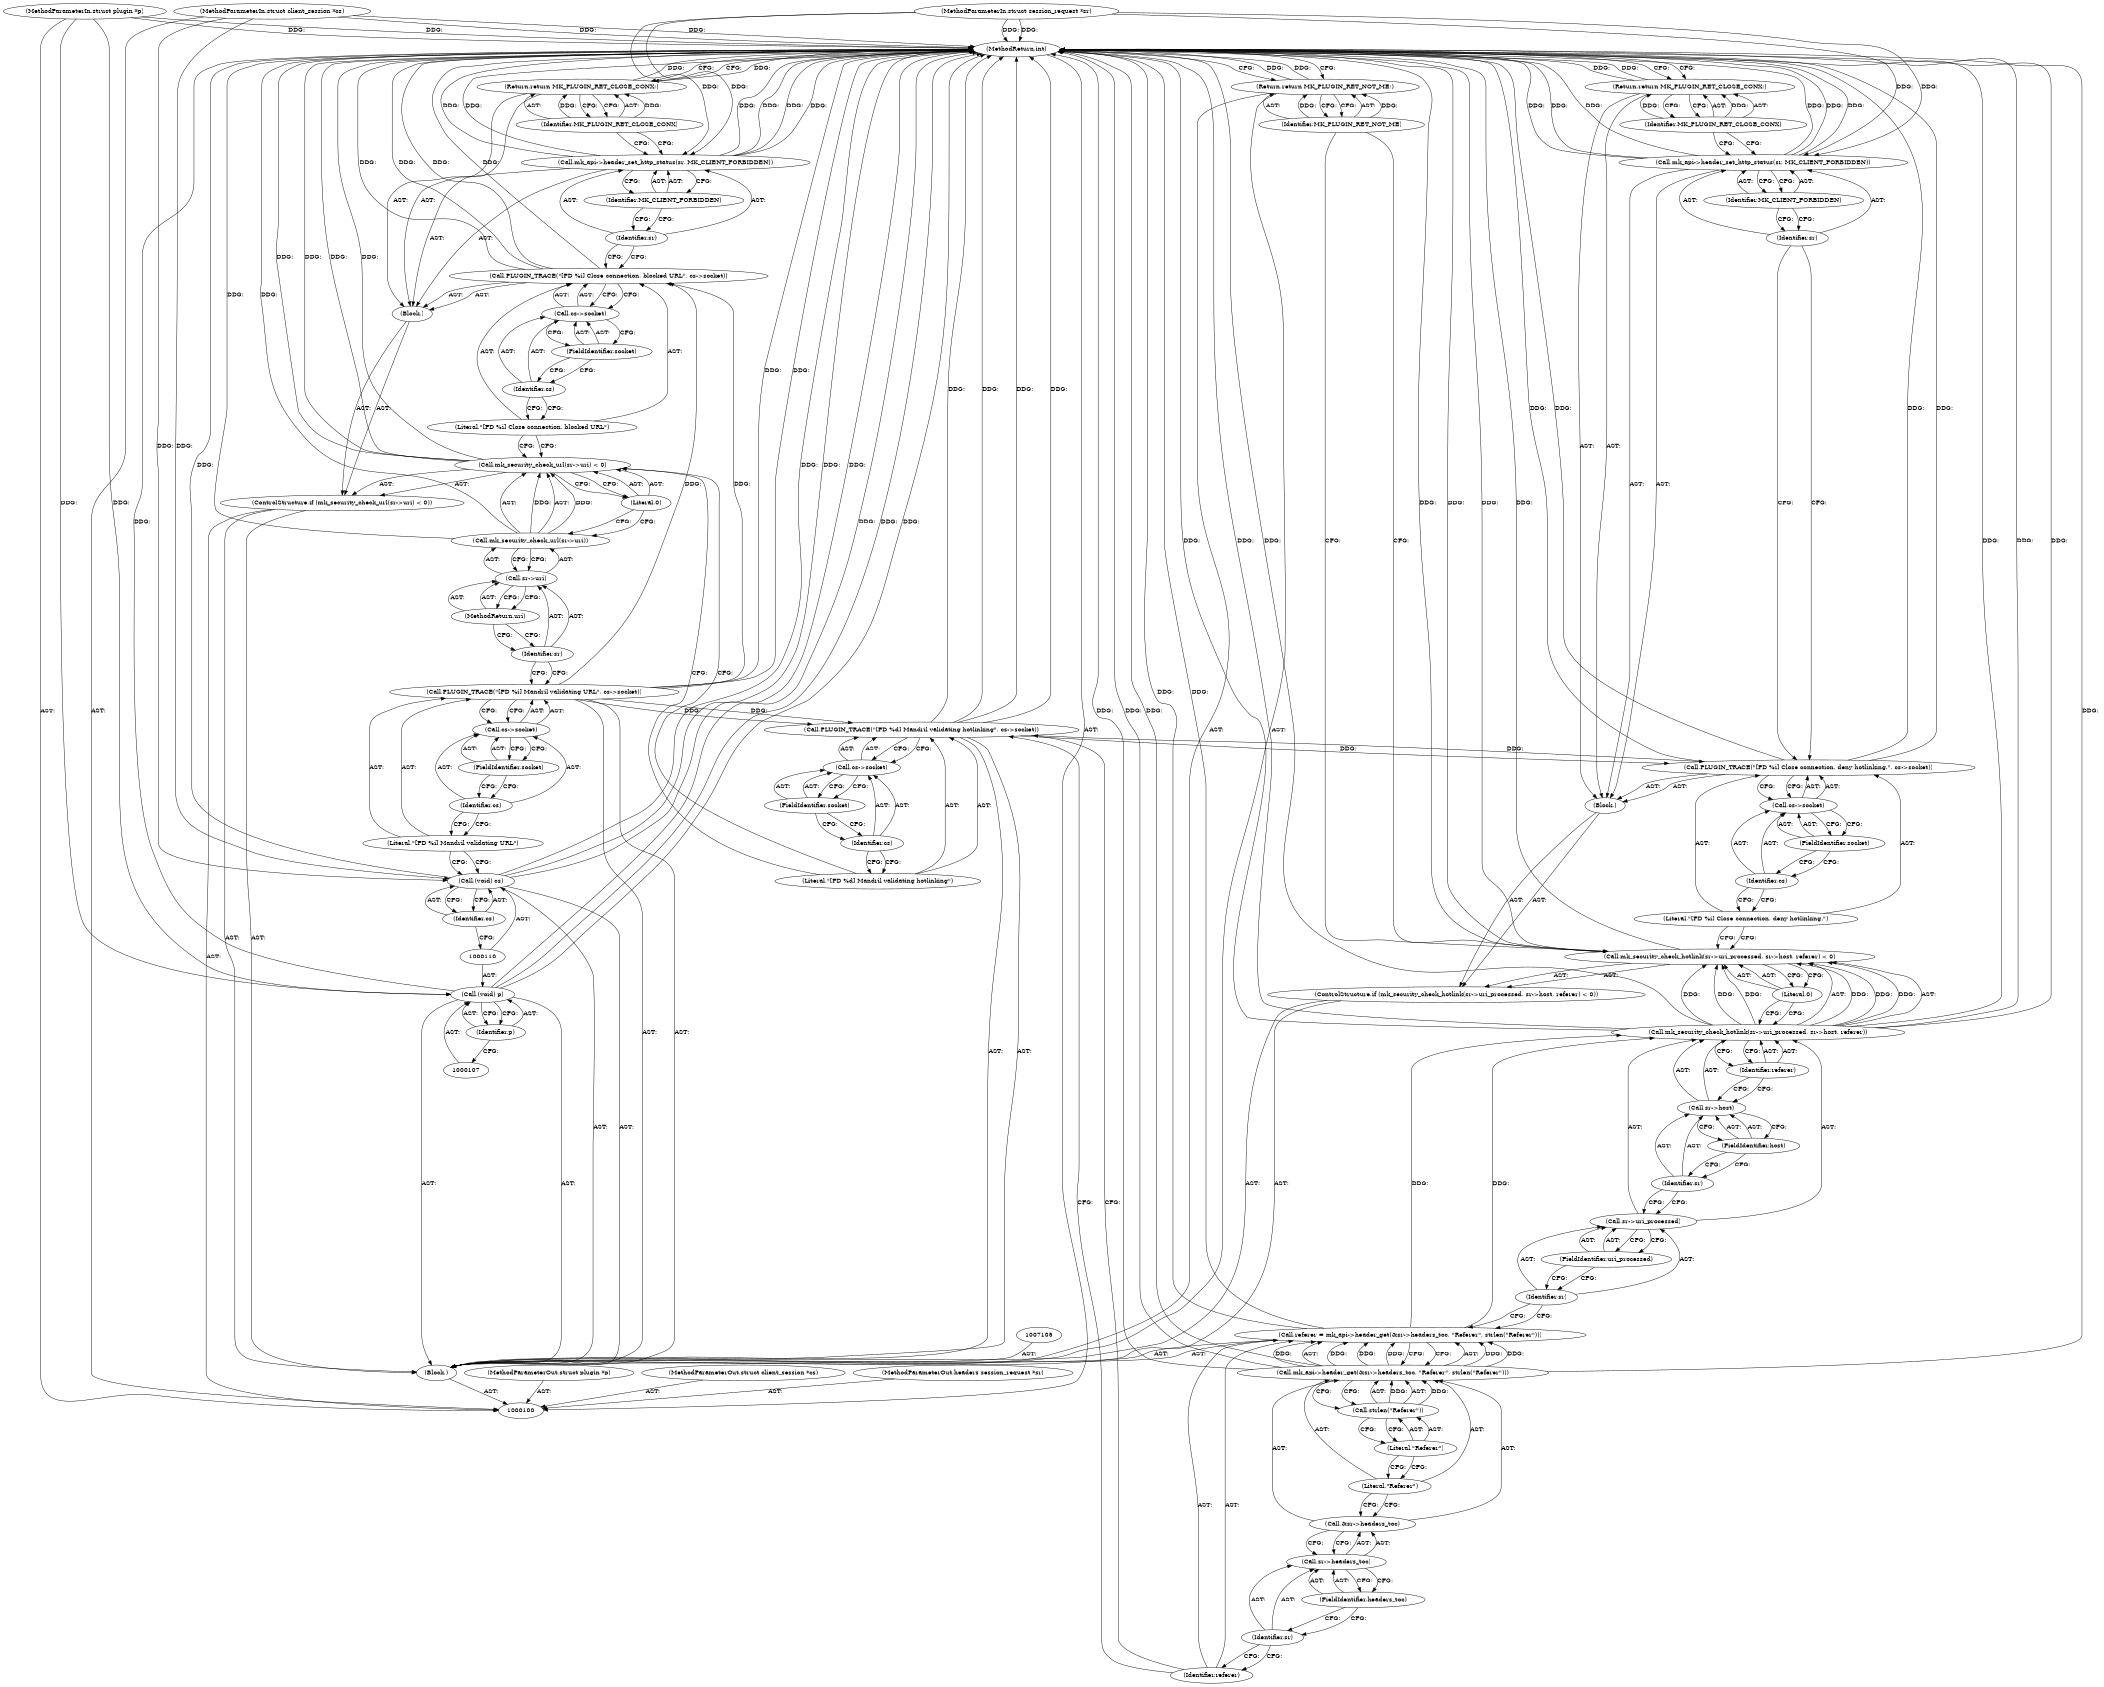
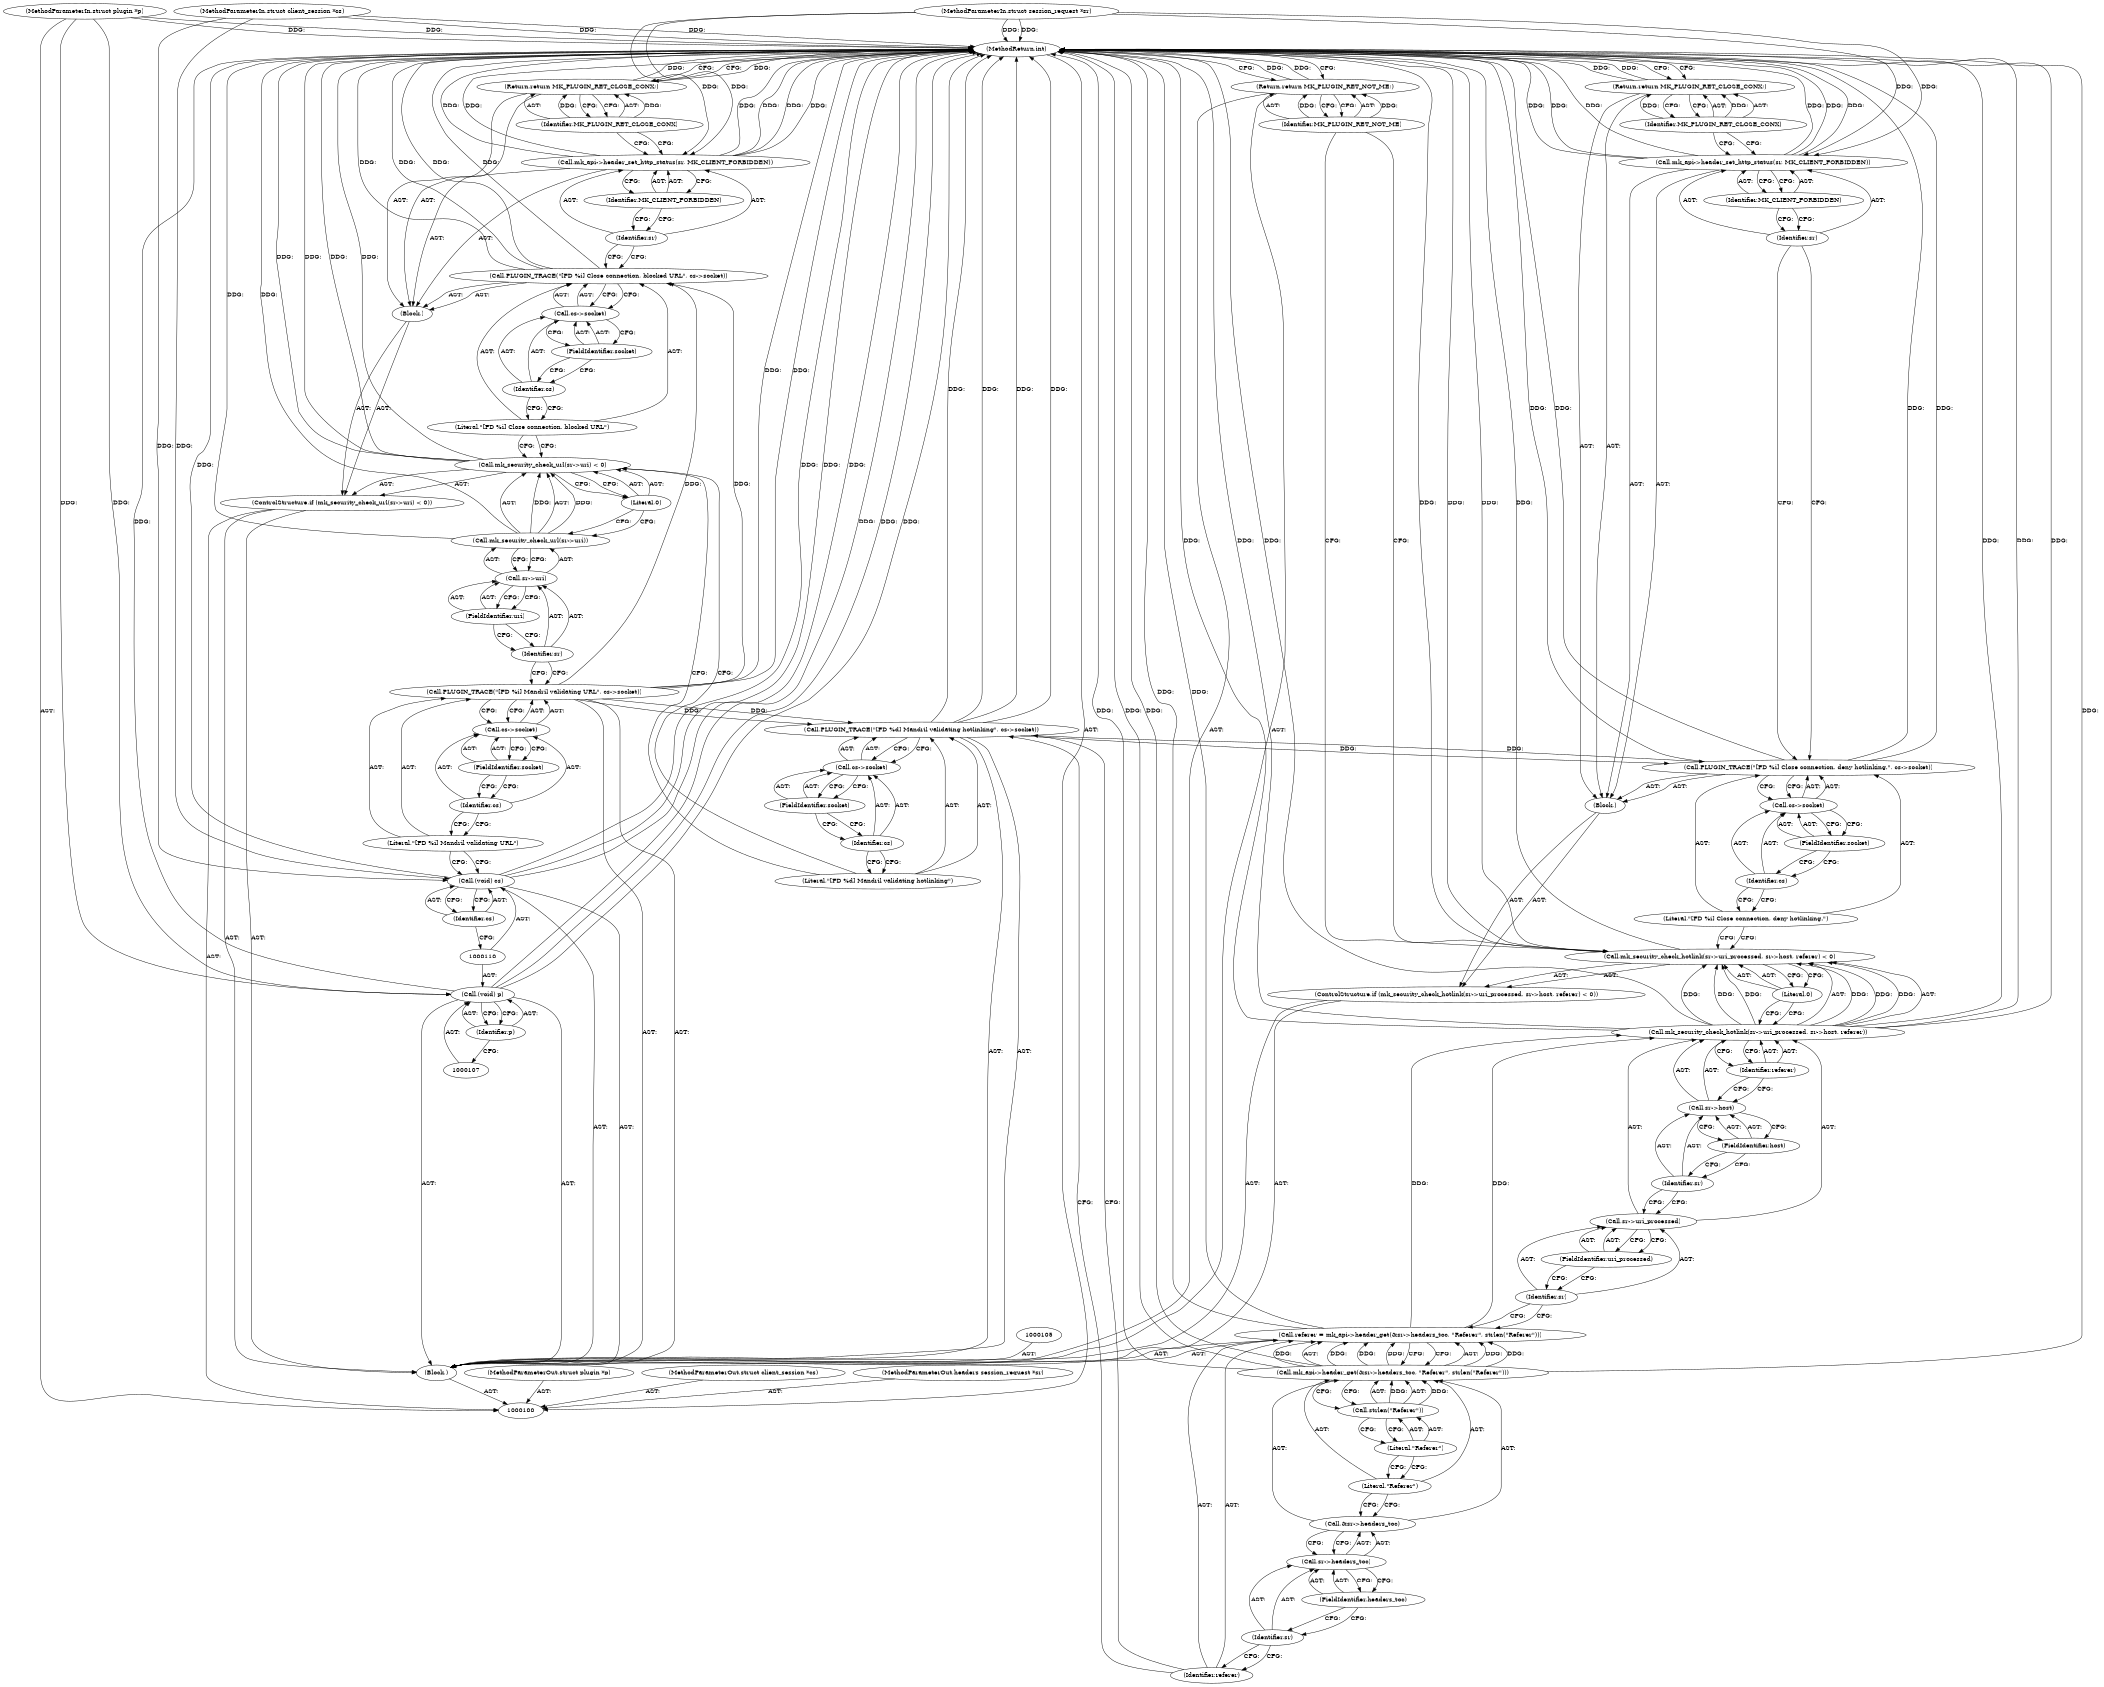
node "(MethodReturn,uri)": label "(MethodReturn,uri)" -> "(FieldIdentifier,uri)"
edge "(MethodParameterIn,struct client_session *cs)" -> "1000100": removed, label "AST:"
node "1007105": label "1007105" -> "1000105"
